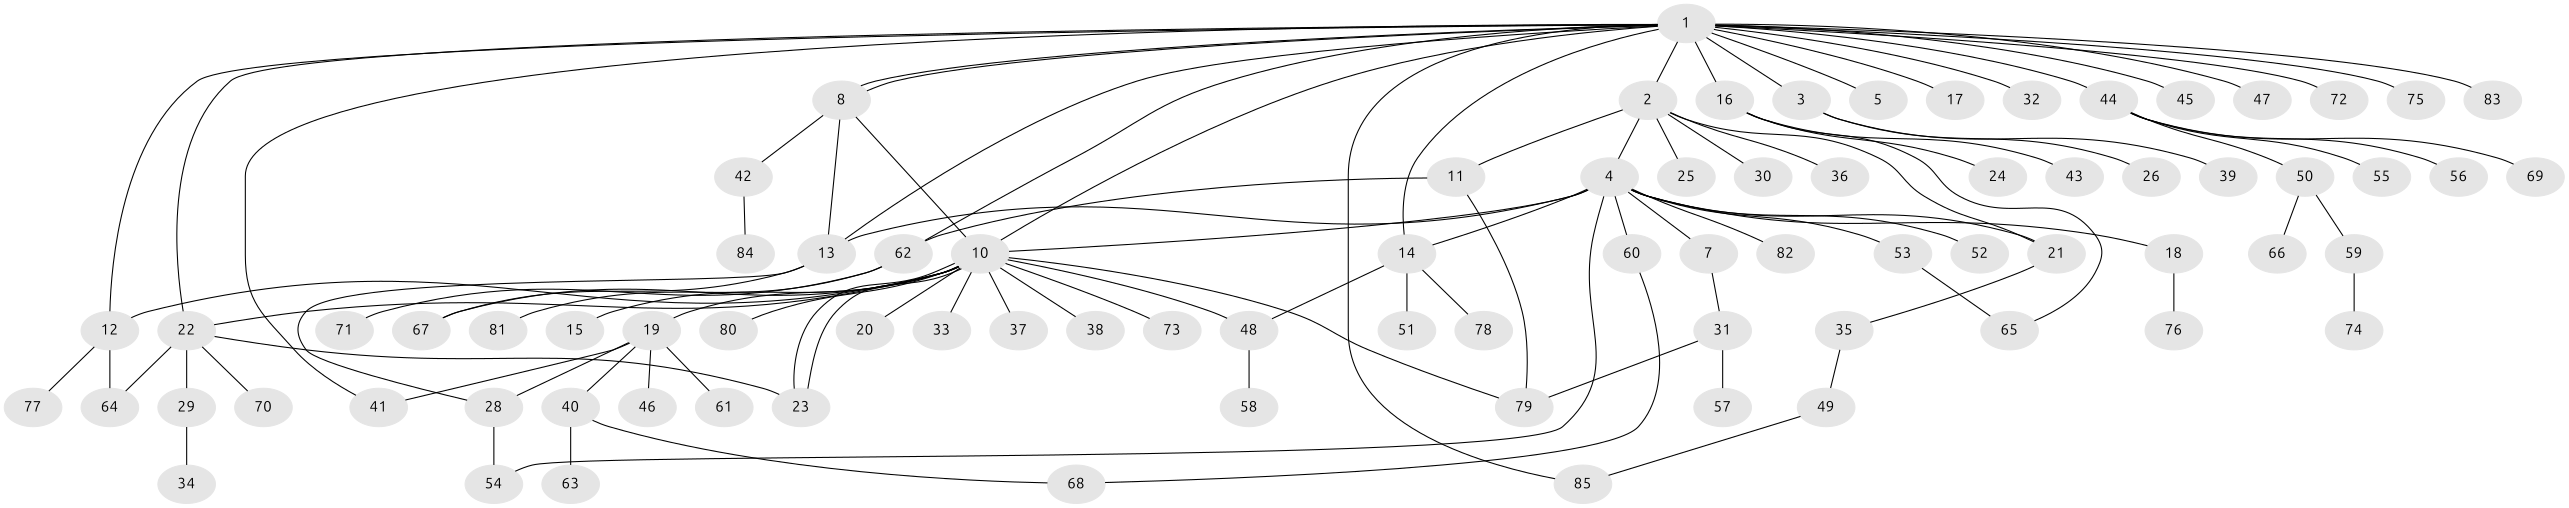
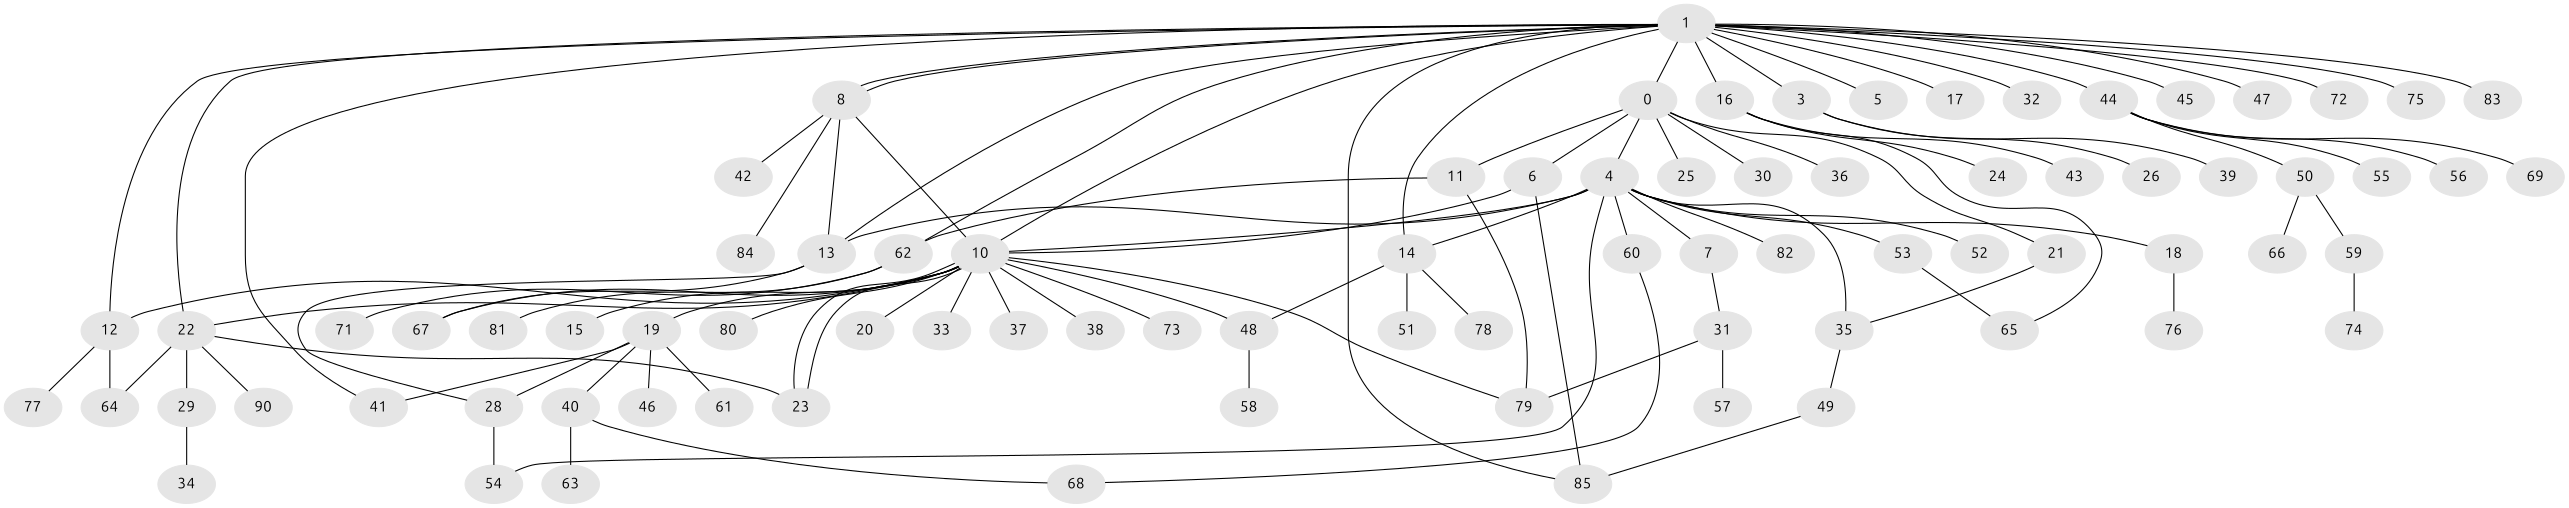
node "2": label "2" -> "0"
node "6": added
edge "4" -- "21": now "4" -- "35"
edge "42" -- "84": now "8" -- "84"
node "70": label "70" -> "90"
